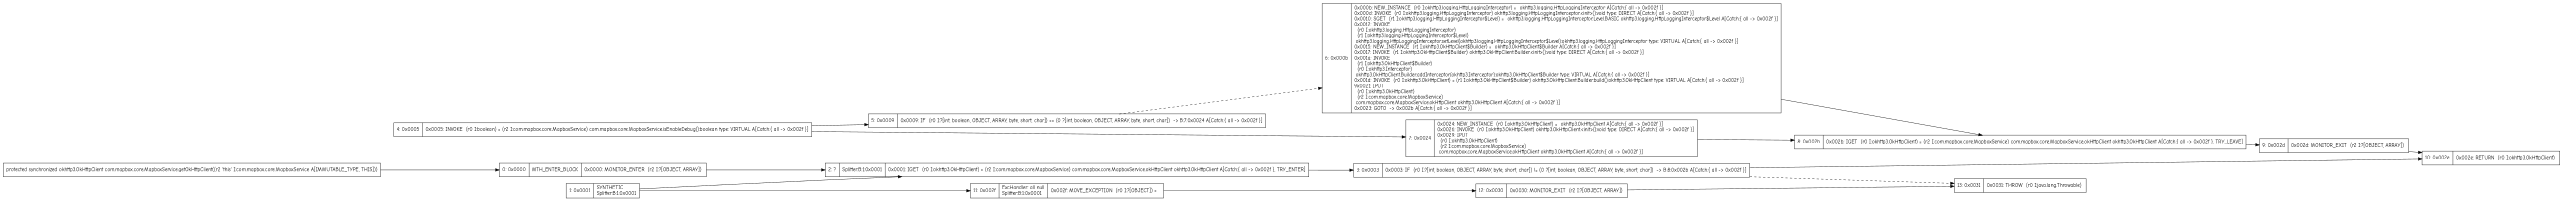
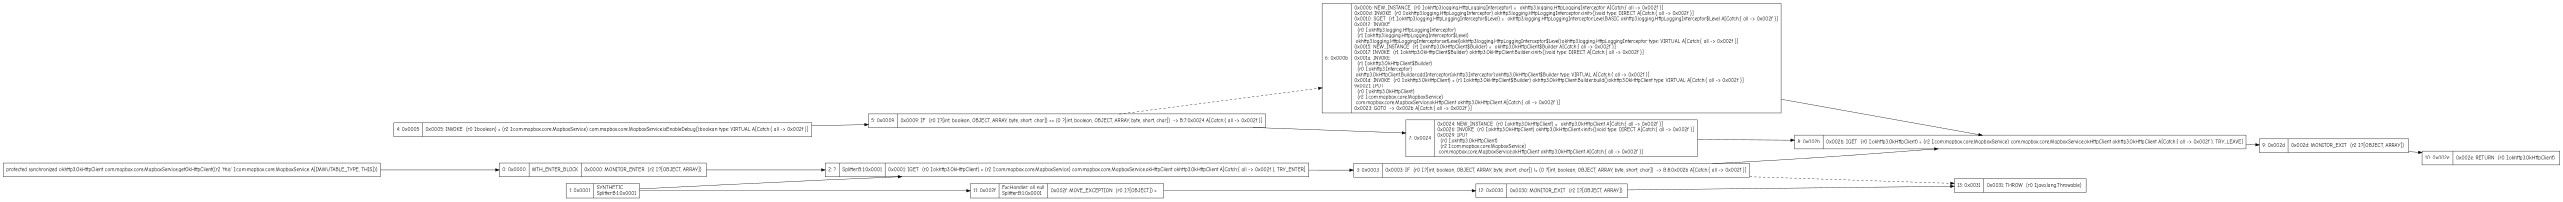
edge "4: 0x0005" -> "7: 0x0024": now "5: 0x0009" -> "7: 0x0024"
edge "3: 0x0003" -> "10: 0x002e": now "3: 0x0003" -> "8: 0x002b"
